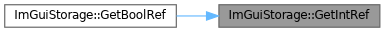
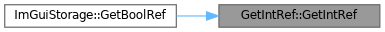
node "ImGuiStorage::GetIntRef": label "ImGuiStorage::GetIntRef" -> "GetIntRef::GetIntRef"
